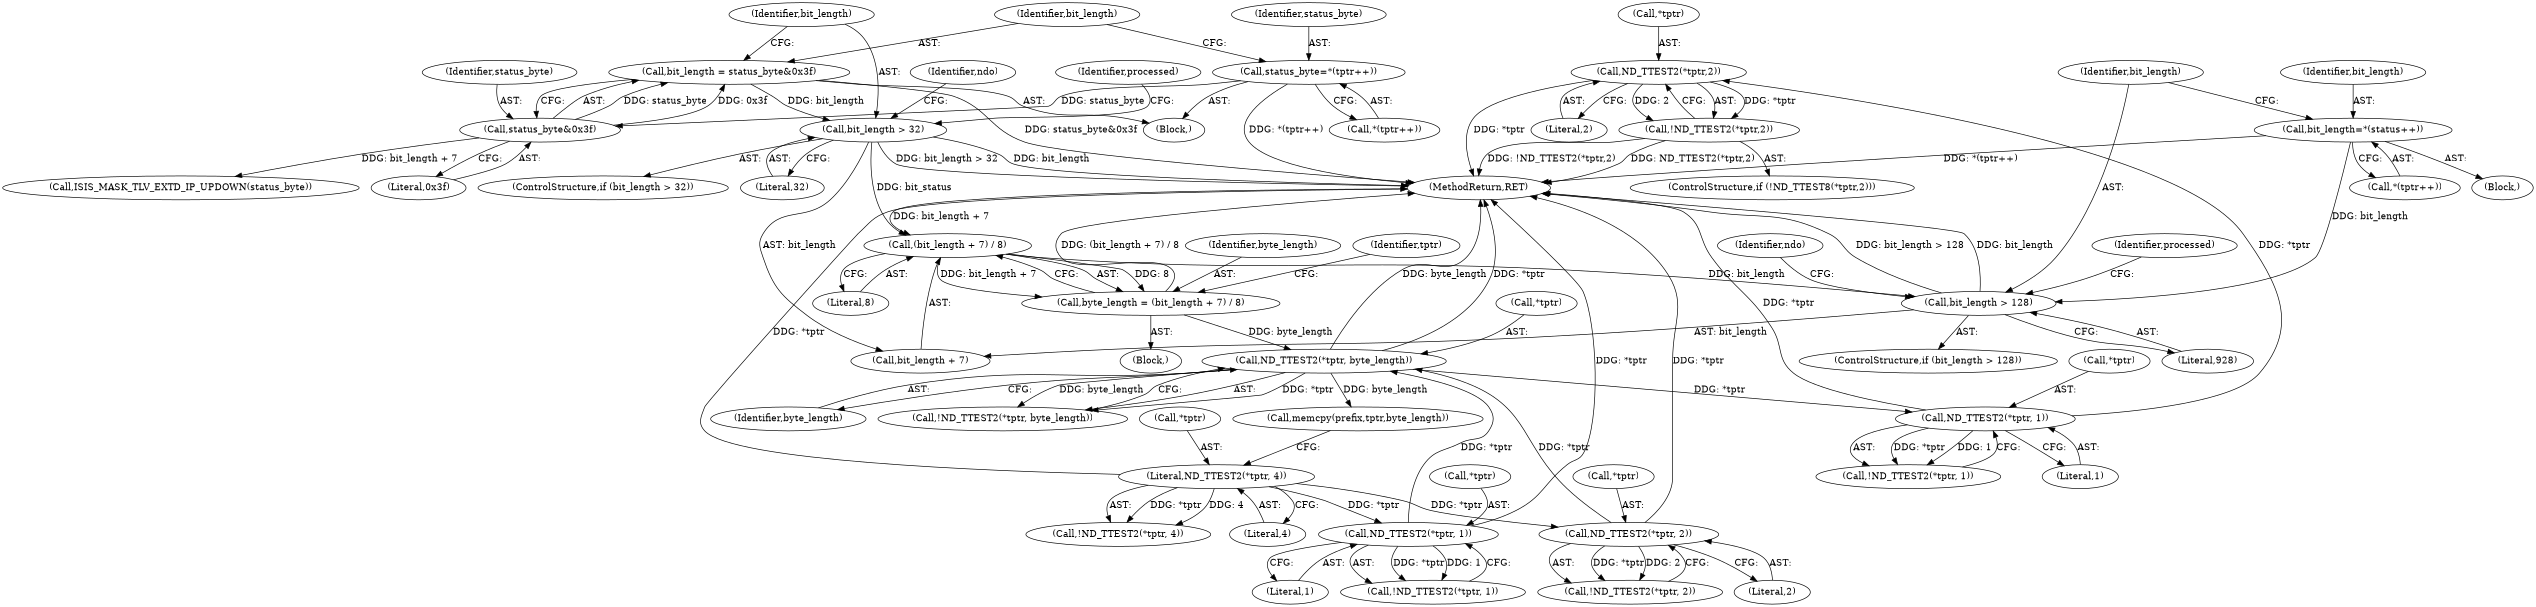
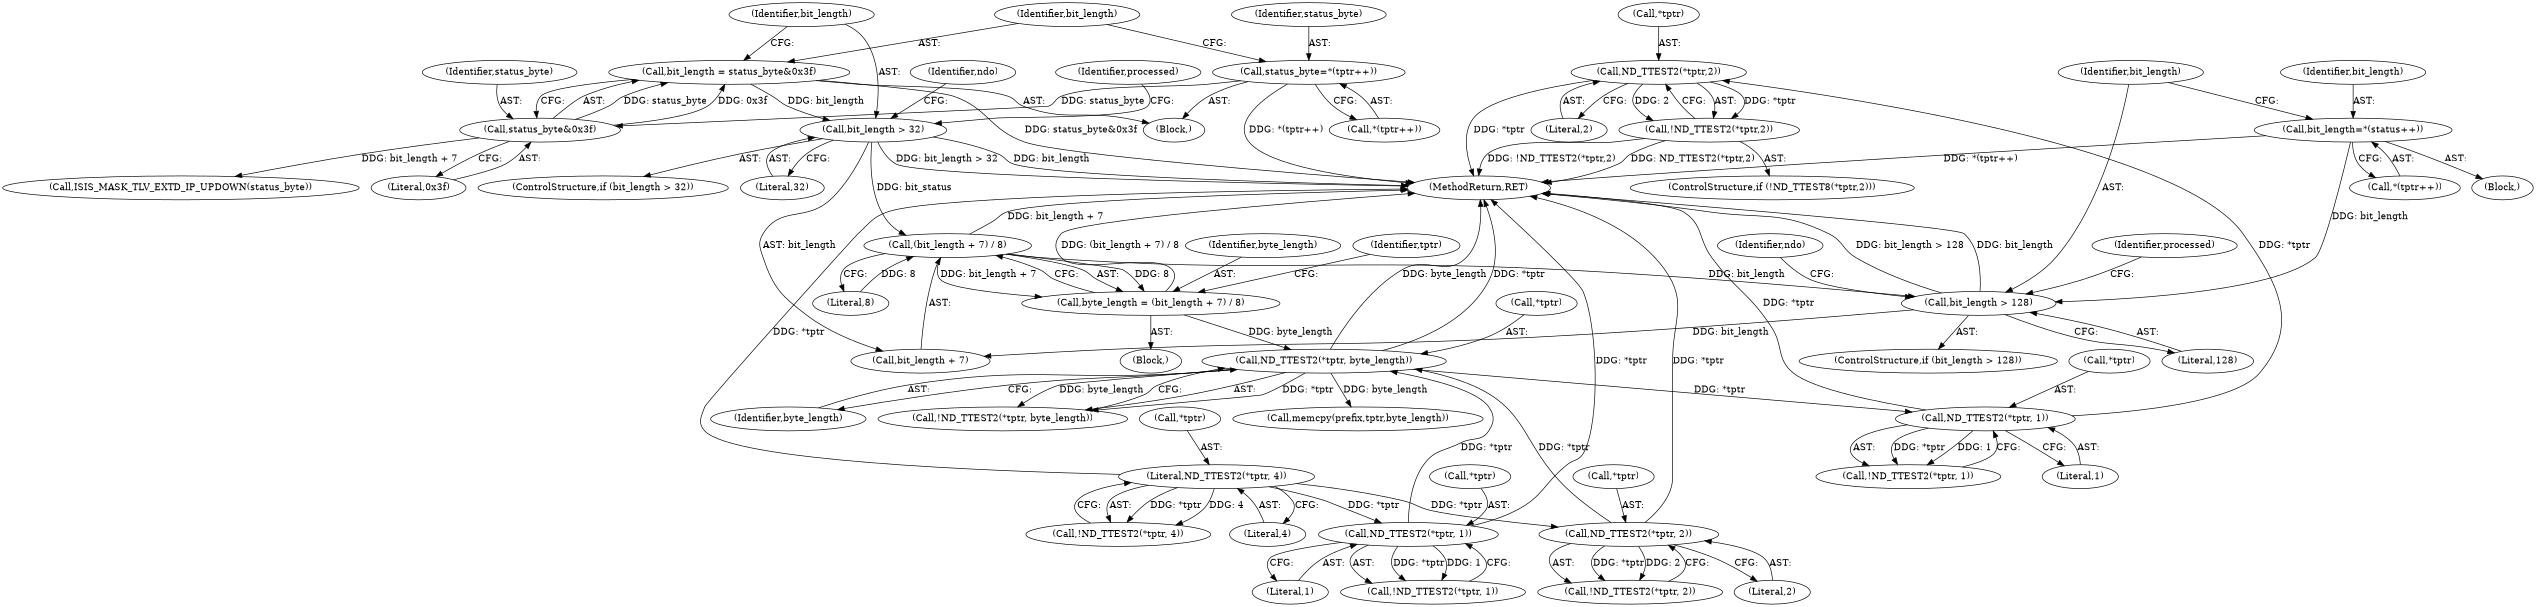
edge "(MethodReturn,RET)" -> "(Call,(bit_length + 7) / 8)": reversed
edge "(Literal,8)" -> "(Call,(bit_length + 7) / 8)": label "AST: " -> "DDG: 8"
edge "(Call,bit_length > 128)" -> "(Call,bit_length + 7)": label "AST: bit_length" -> "DDG: bit_length"
node "(Literal,928)": label "(Literal,928)" -> "(Literal,128)"
edge "(Call,memcpy(prefix,tptr,byte_length))" -> "(Literal,ND_TTEST2(*tptr, 4))": now "(Call,!ND_TTEST2(*tptr, 4))" -> "(Literal,ND_TTEST2(*tptr, 4))"
